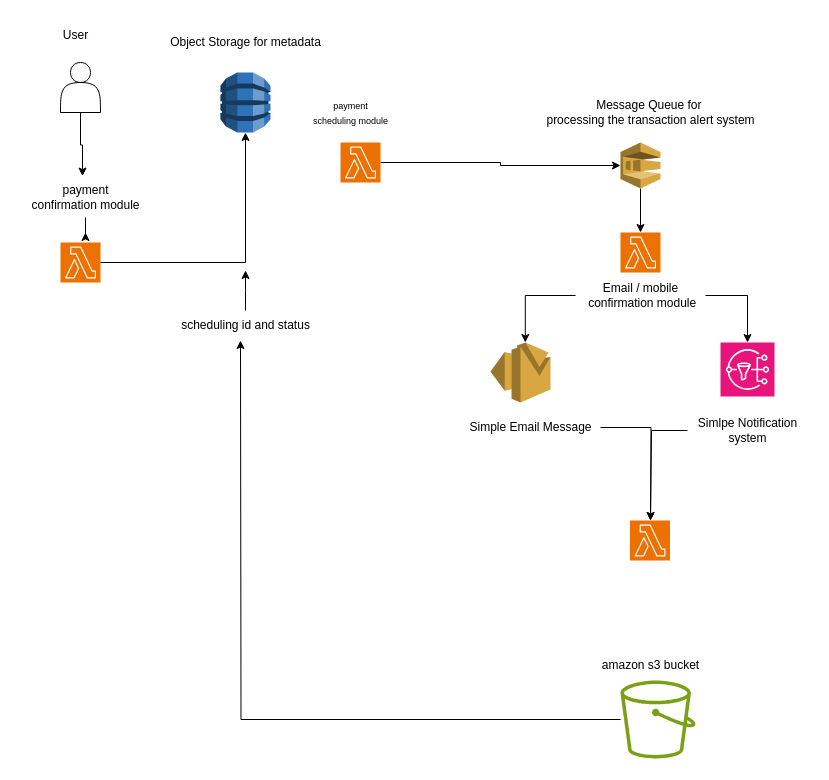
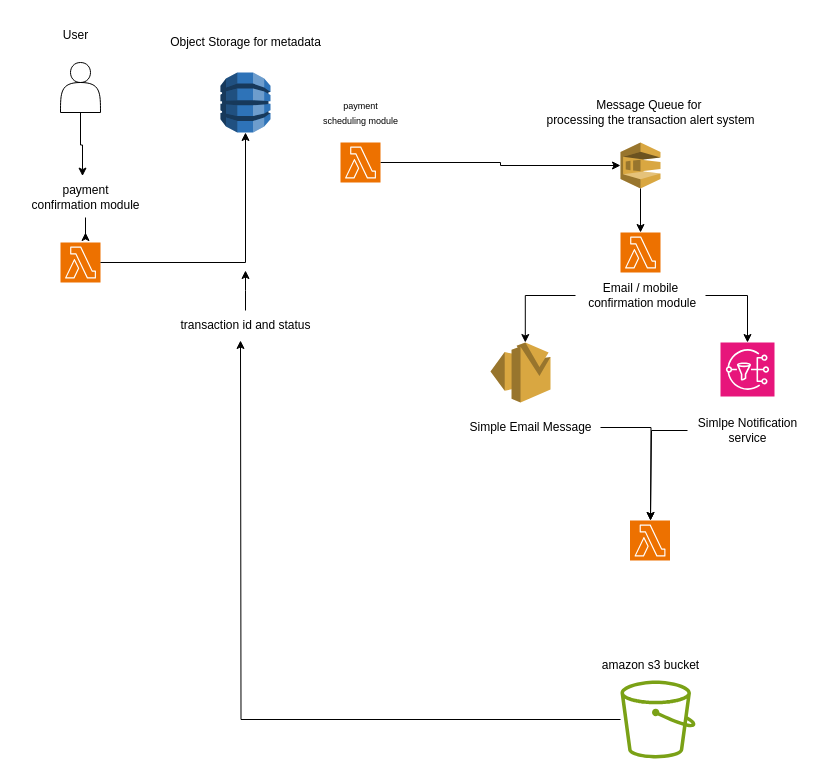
node "payment scheduling module": moved (351, 113) -> (361, 113)
node "scheduling id and status": label "scheduling id and status" -> "transaction id and status"
node "Simlpe Notification system": label "Simlpe Notification system" -> "Simlpe Notification service"
